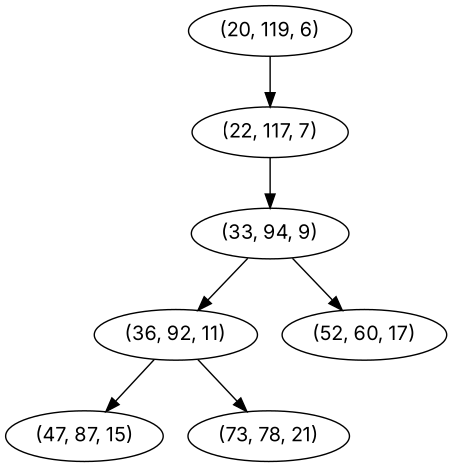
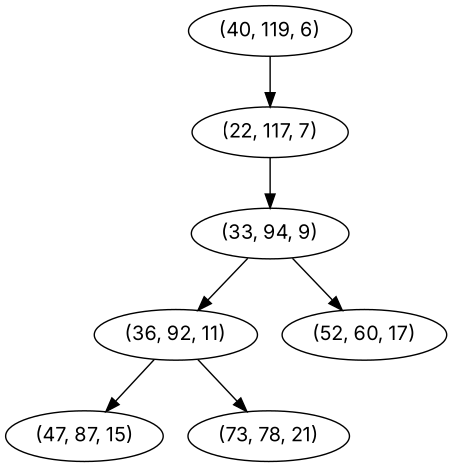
node "(20, 119, 6)": label "(20, 119, 6)" -> "(40, 119, 6)"
